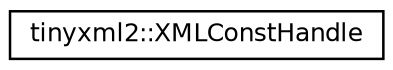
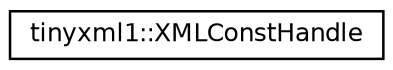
node "tinyxml2::XMLConstHandle": label "tinyxml2::XMLConstHandle" -> "tinyxml1::XMLConstHandle"
